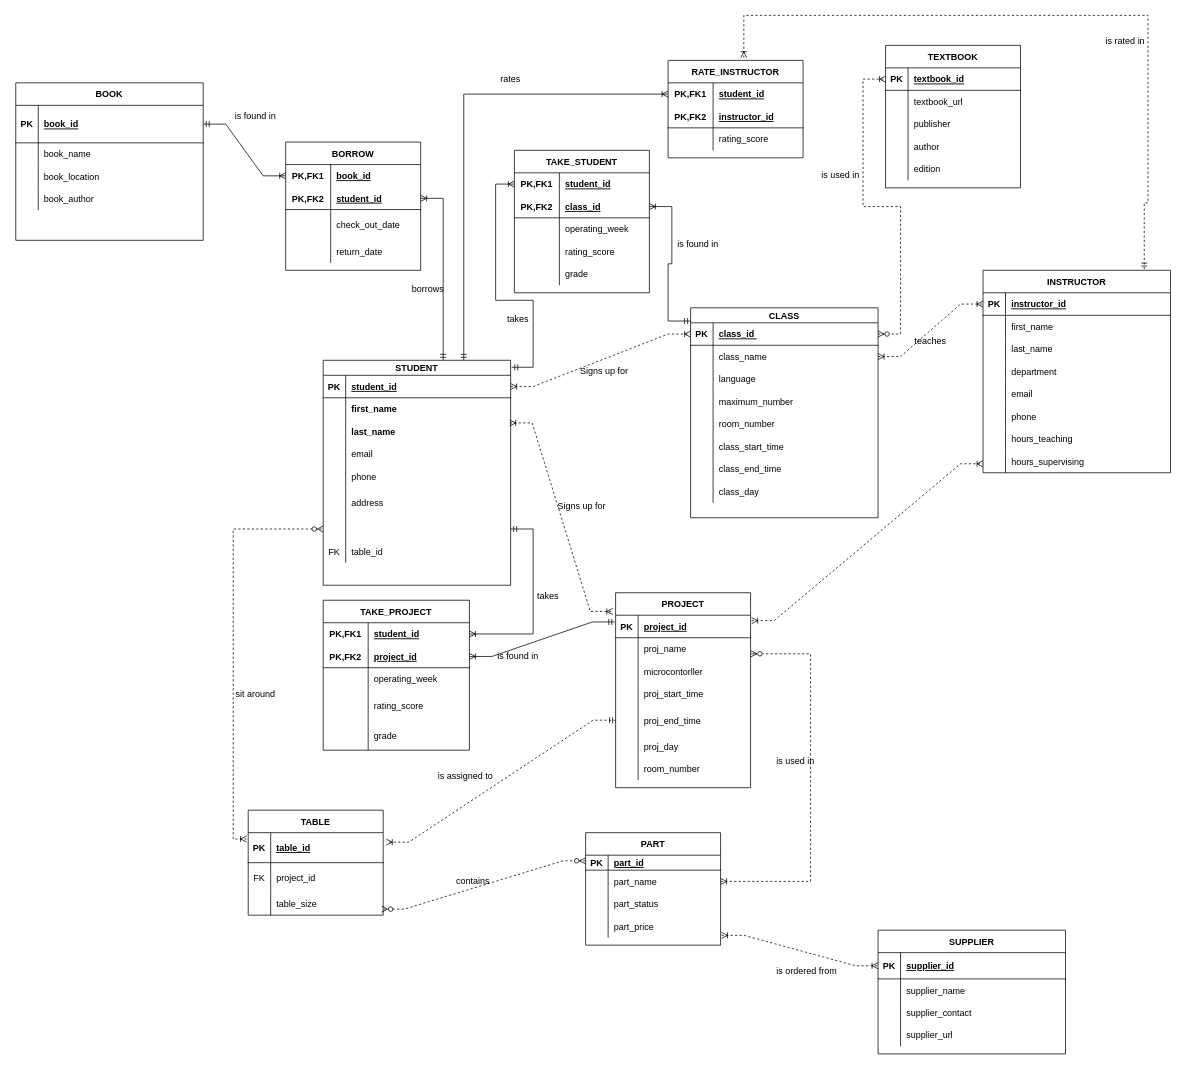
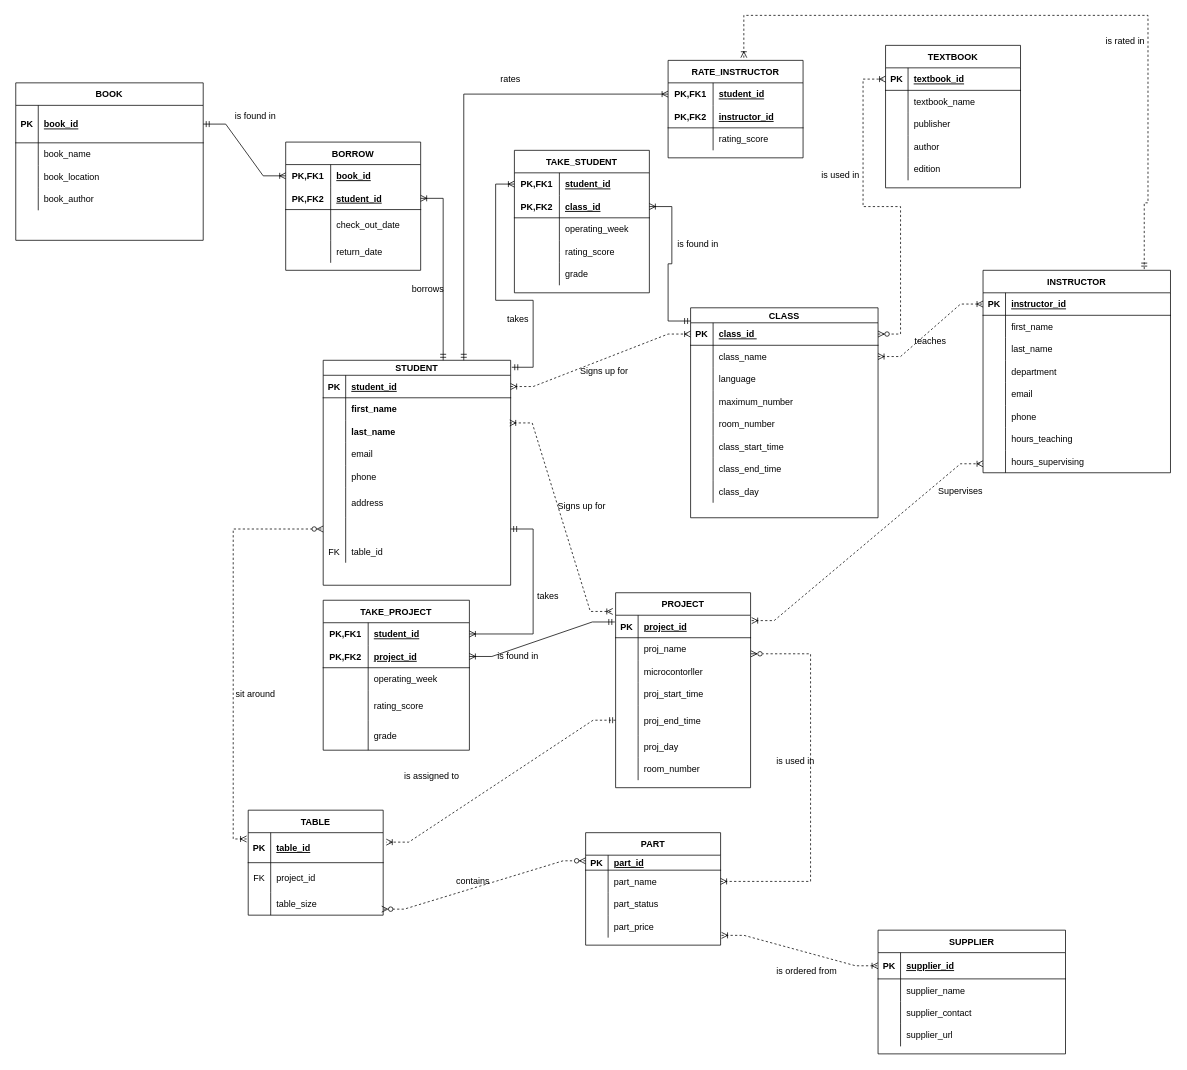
node "textbook_url": label "textbook_url" -> "textbook_name"
node "Supervises": added
node "is assigned to": moved (465, 777) -> (432, 777)
